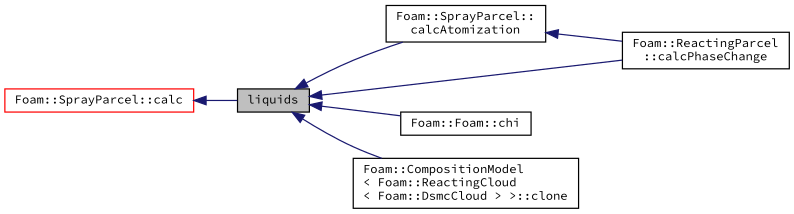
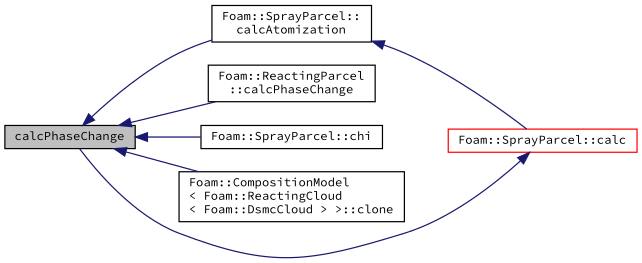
edge "Foam::ReactingParcel ::calcPhaseChange" -> "Foam::SprayParcel:: calcAtomization": now "Foam::SprayParcel::calc" -> "Foam::SprayParcel:: calcAtomization"
node "liquids": label "liquids" -> "calcPhaseChange"
node "Foam::Foam::chi": label "Foam::Foam::chi" -> "Foam::SprayParcel::chi"
